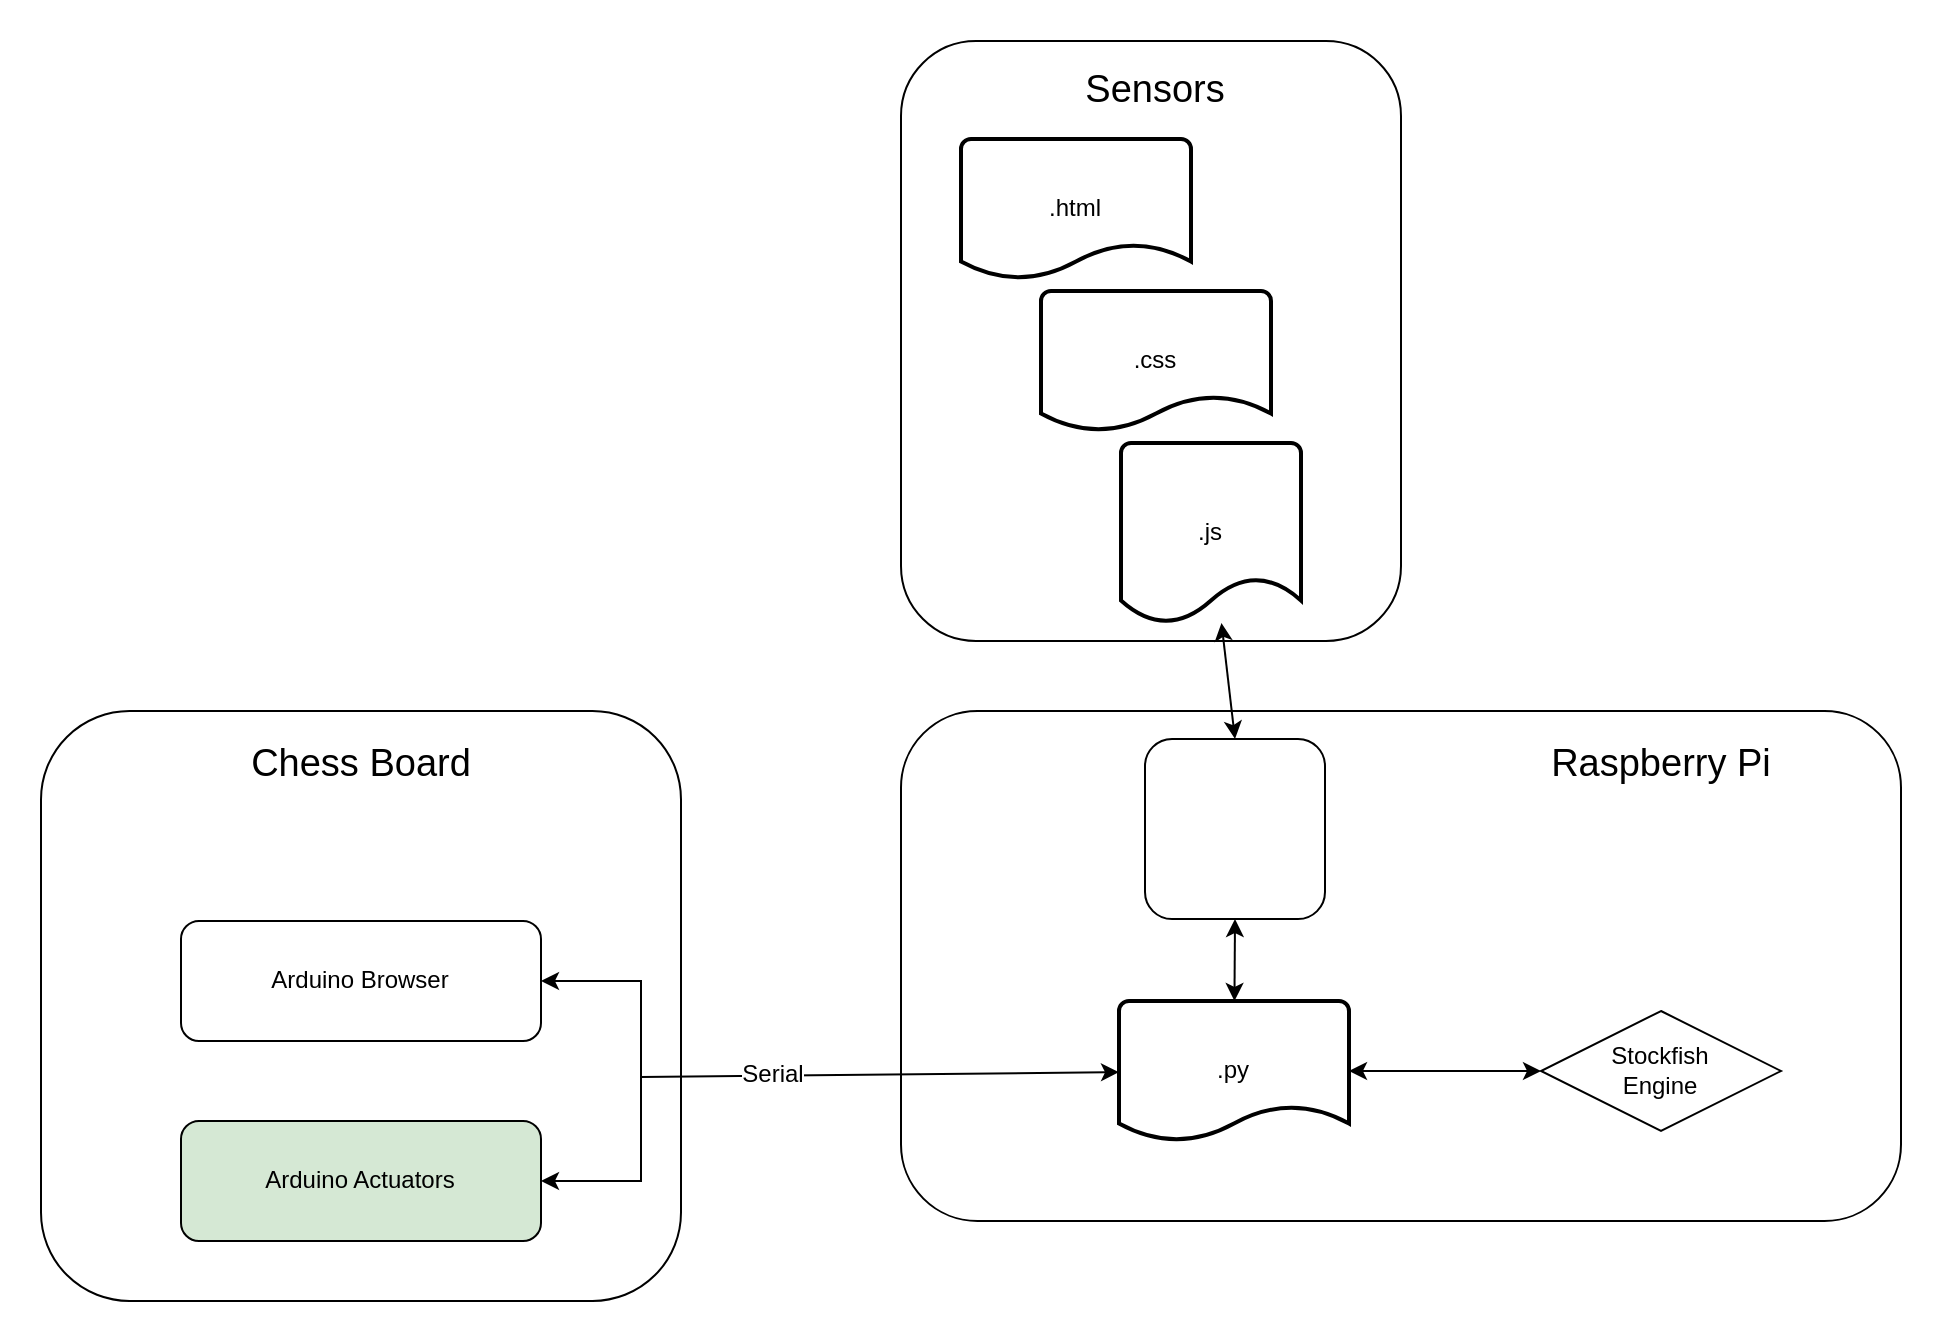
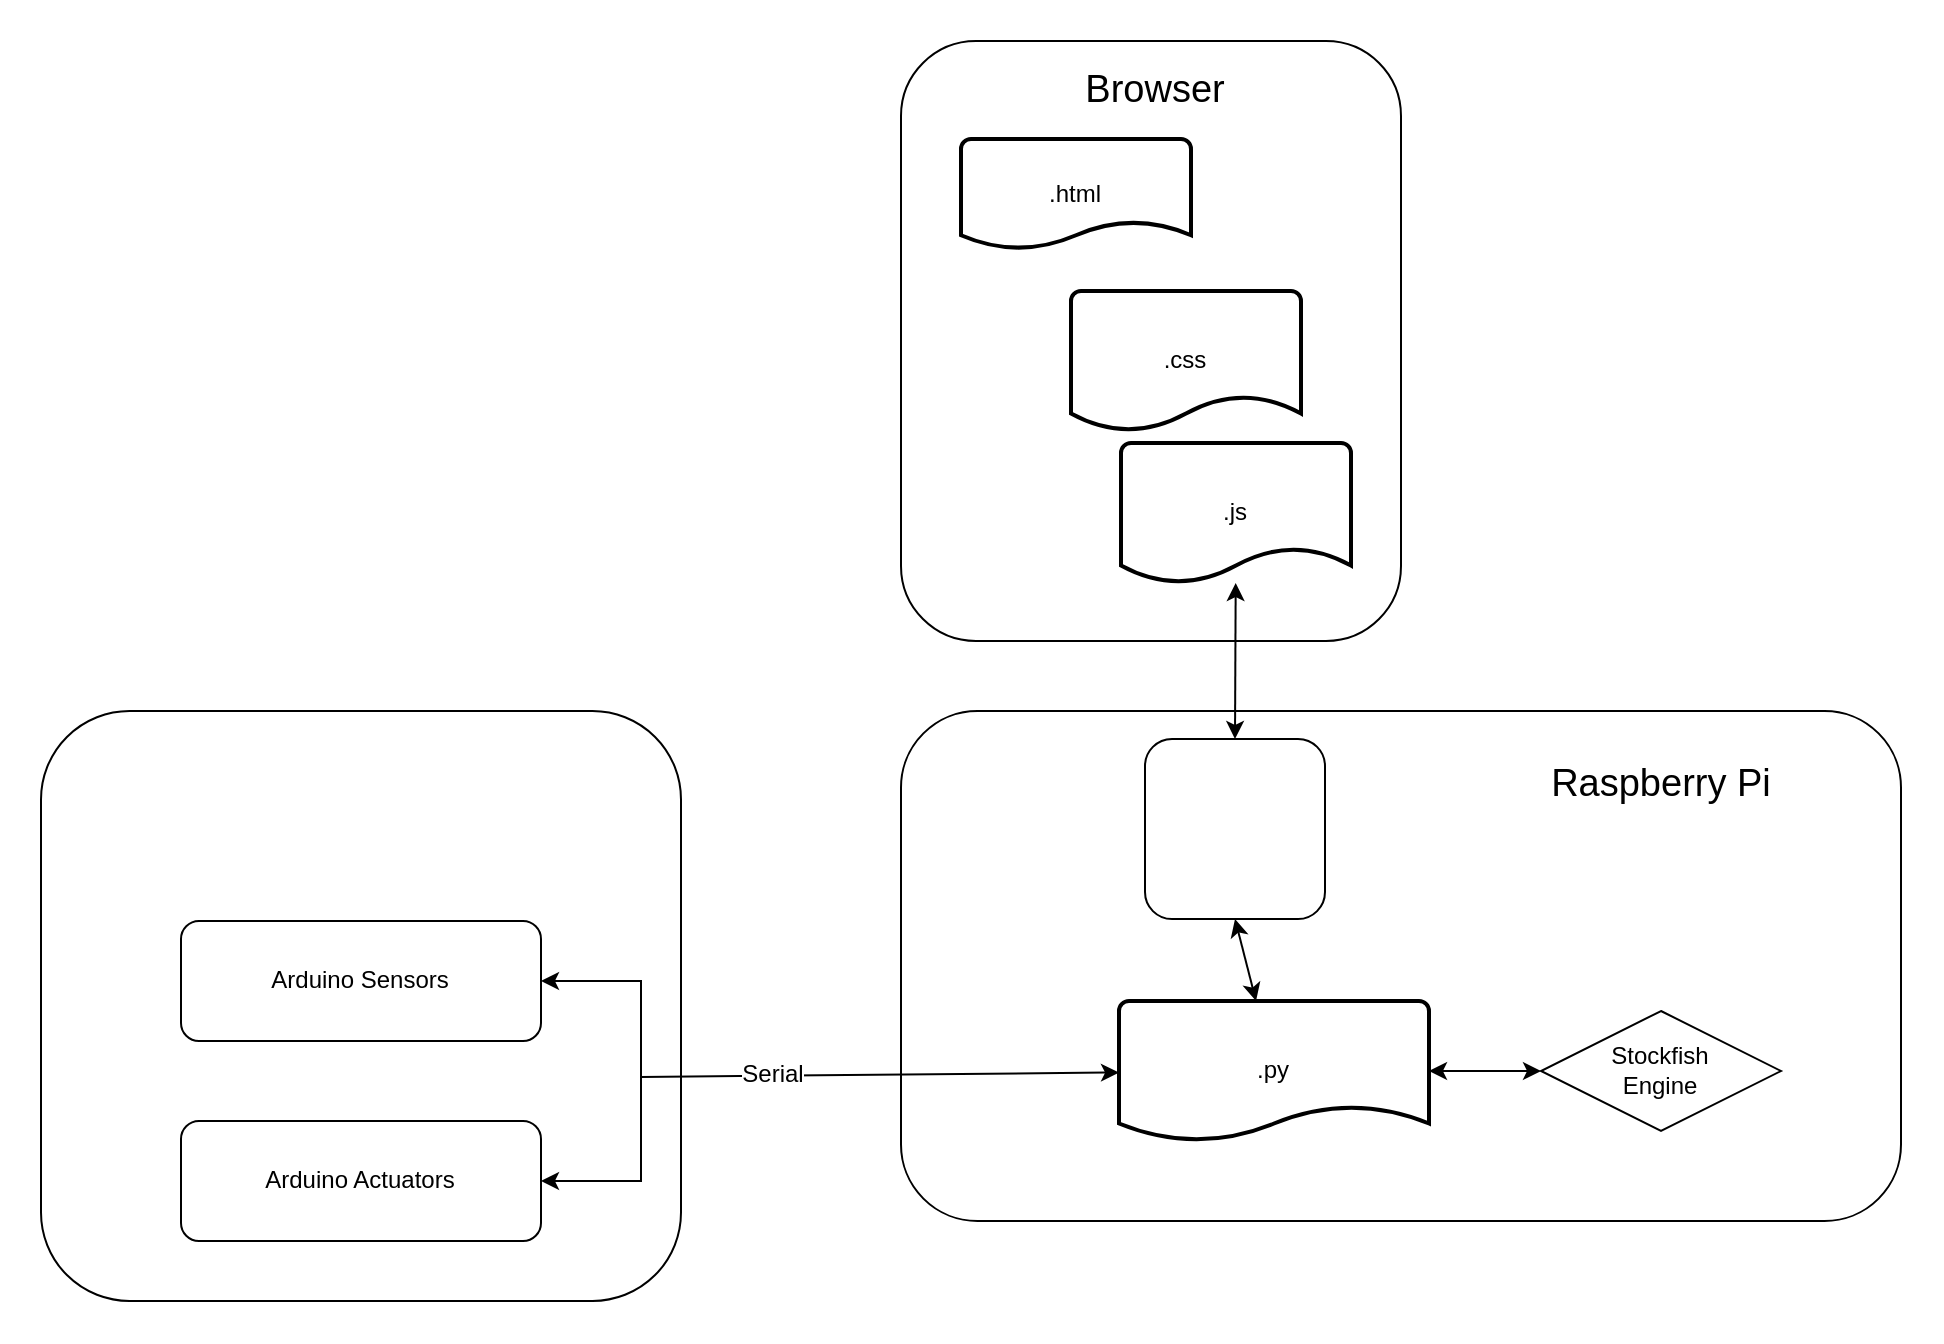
node "Sensors": label "Sensors" -> "Browser"
node ".html": size 230x140 -> 230x110
node ".css": moved (1156, 361) -> (1186, 361)
node ".js": size 180x180 -> 230x140
node "Chess Board": removed
node "Raspberry Pi": moved (1661, 765) -> (1661, 785)
node "Arduino Browser": label "Arduino Browser" -> "Arduino Sensors"
node ".py": size 230x140 -> 310x140
node "Arduino Actuators": fillcolor #d5e8d4 -> #ffffff
